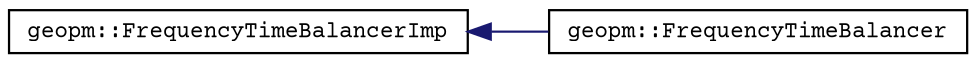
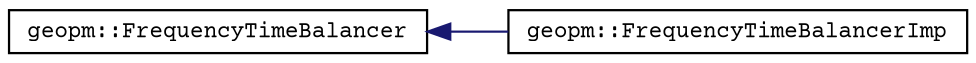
edge "geopm::FrequencyTimeBalancer" -> "geopm::FrequencyTimeBalancerImp": reversed
